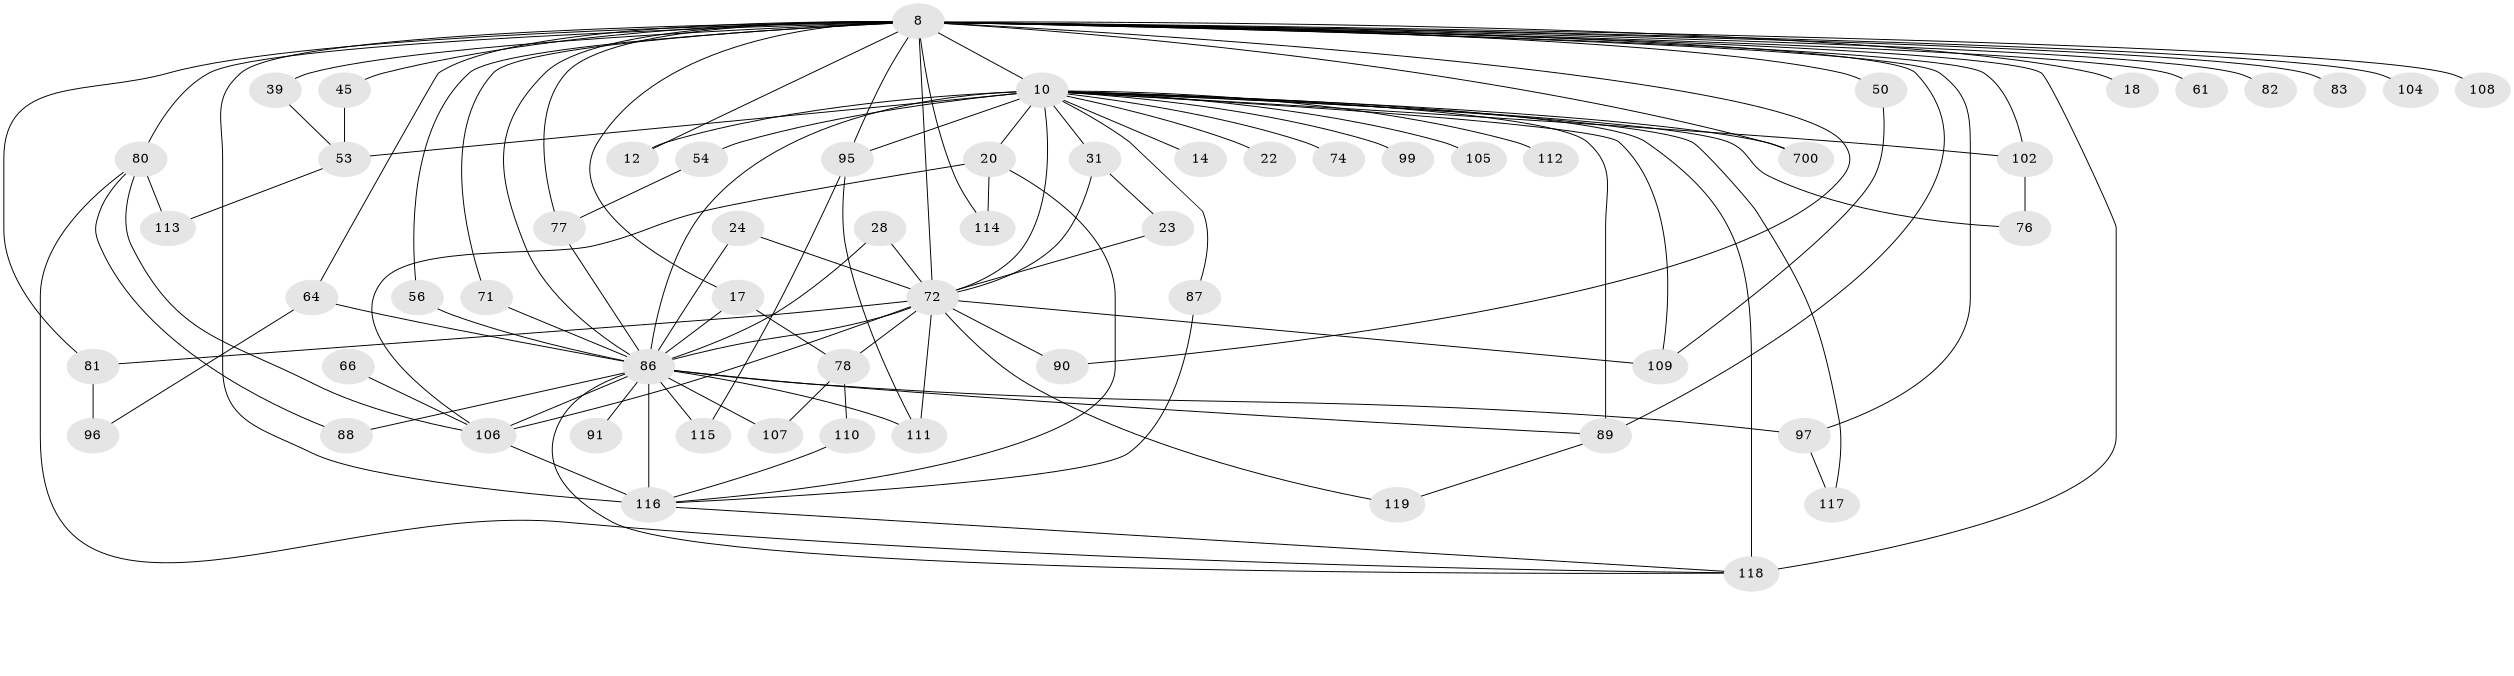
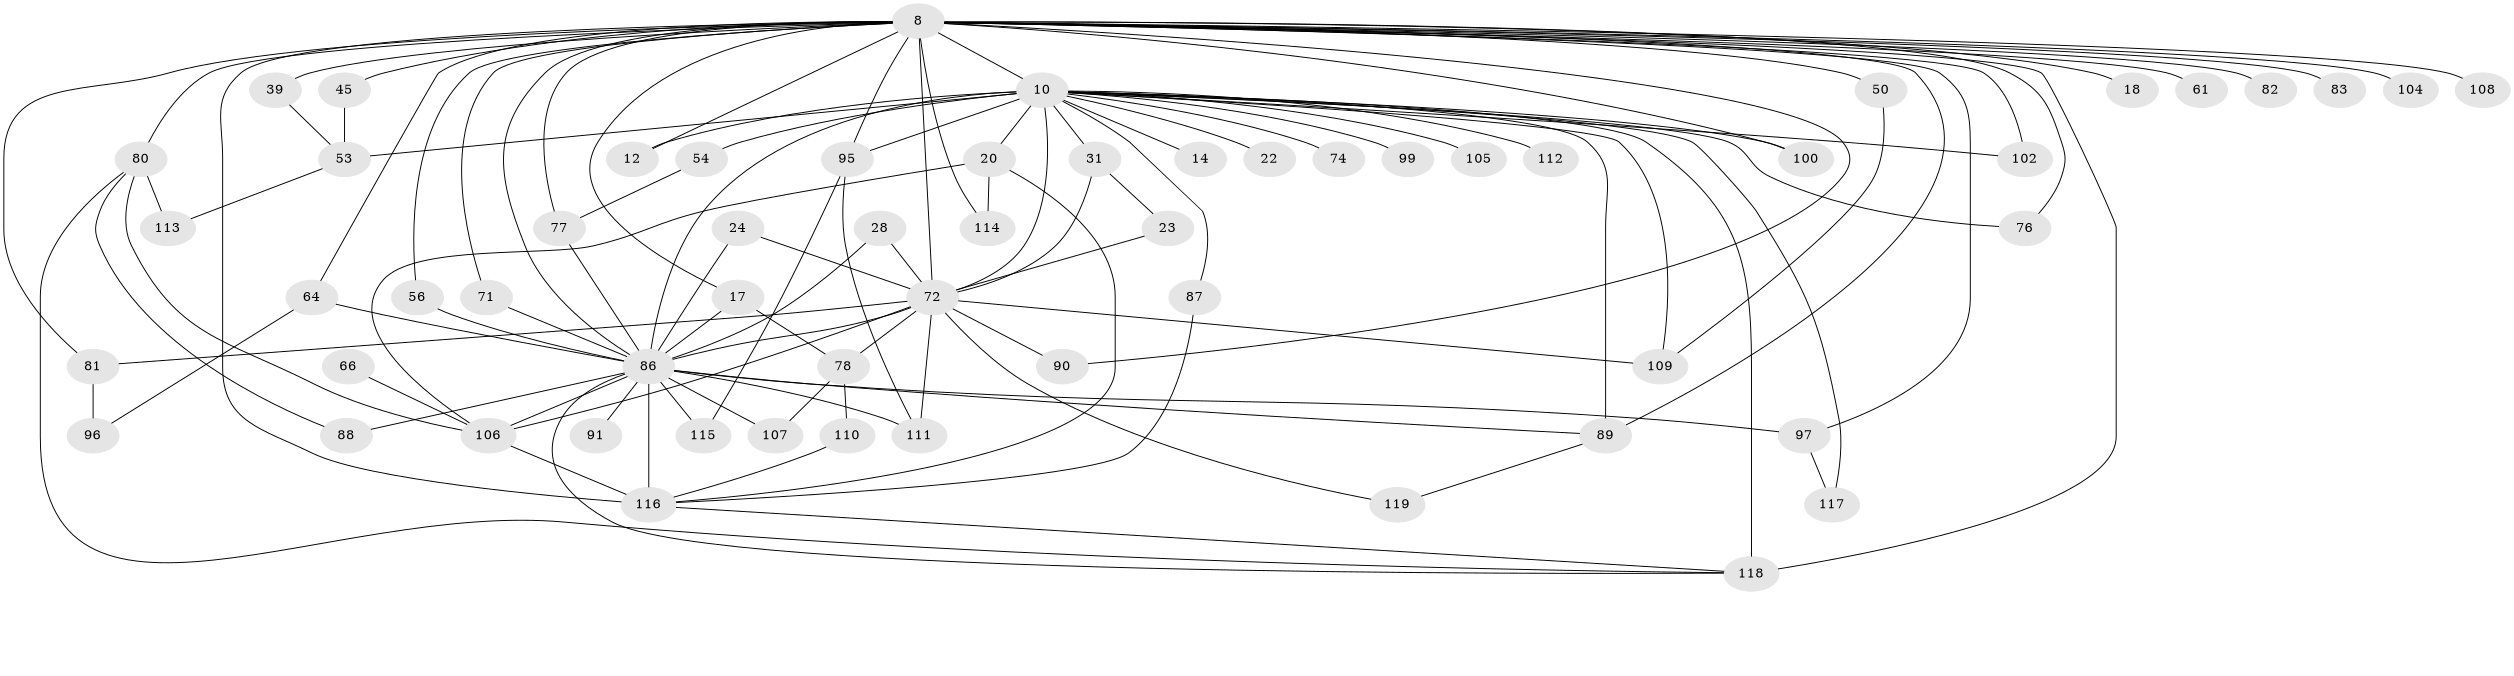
node "700": label "700" -> "100"
edge "102" -- "76": now "8" -- "76"
